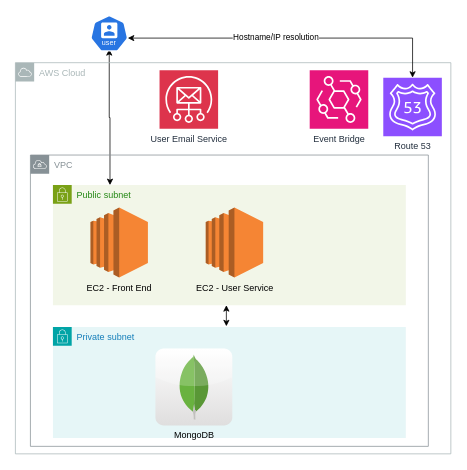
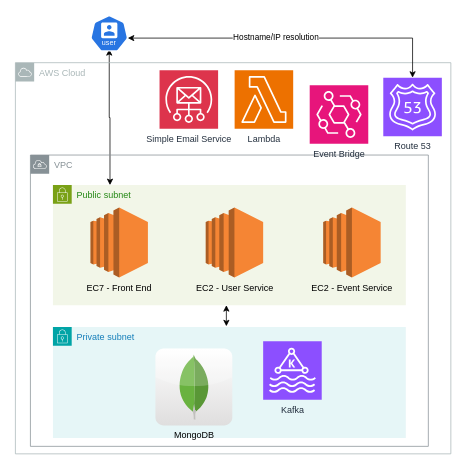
node "Lambda": added
node "Event Bridge": moved (339, 99) -> (339, 114)
node "User Email Service": label "User Email Service" -> "Simple Email Service"
node "EC2 - Event Service": added
node "EC2 - Front End": label "EC2 - Front End" -> "EC7 - Front End"
node "Kafka": added
